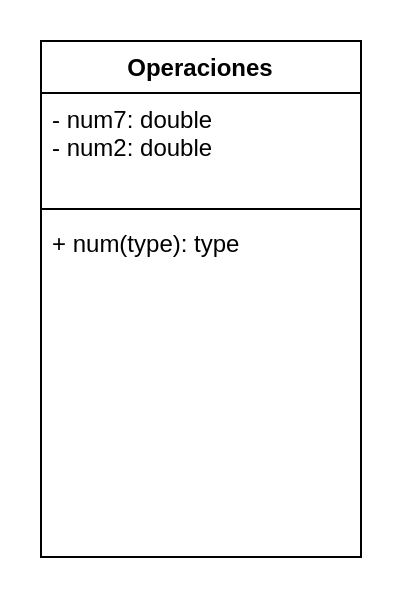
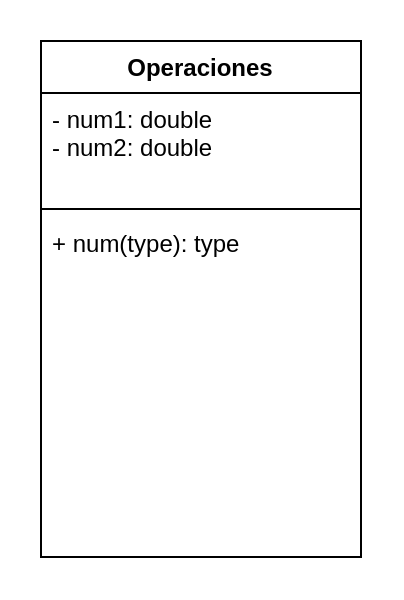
node "- num7: double - num2: double": label "- num7: double - num2: double" -> "- num1: double - num2: double"
